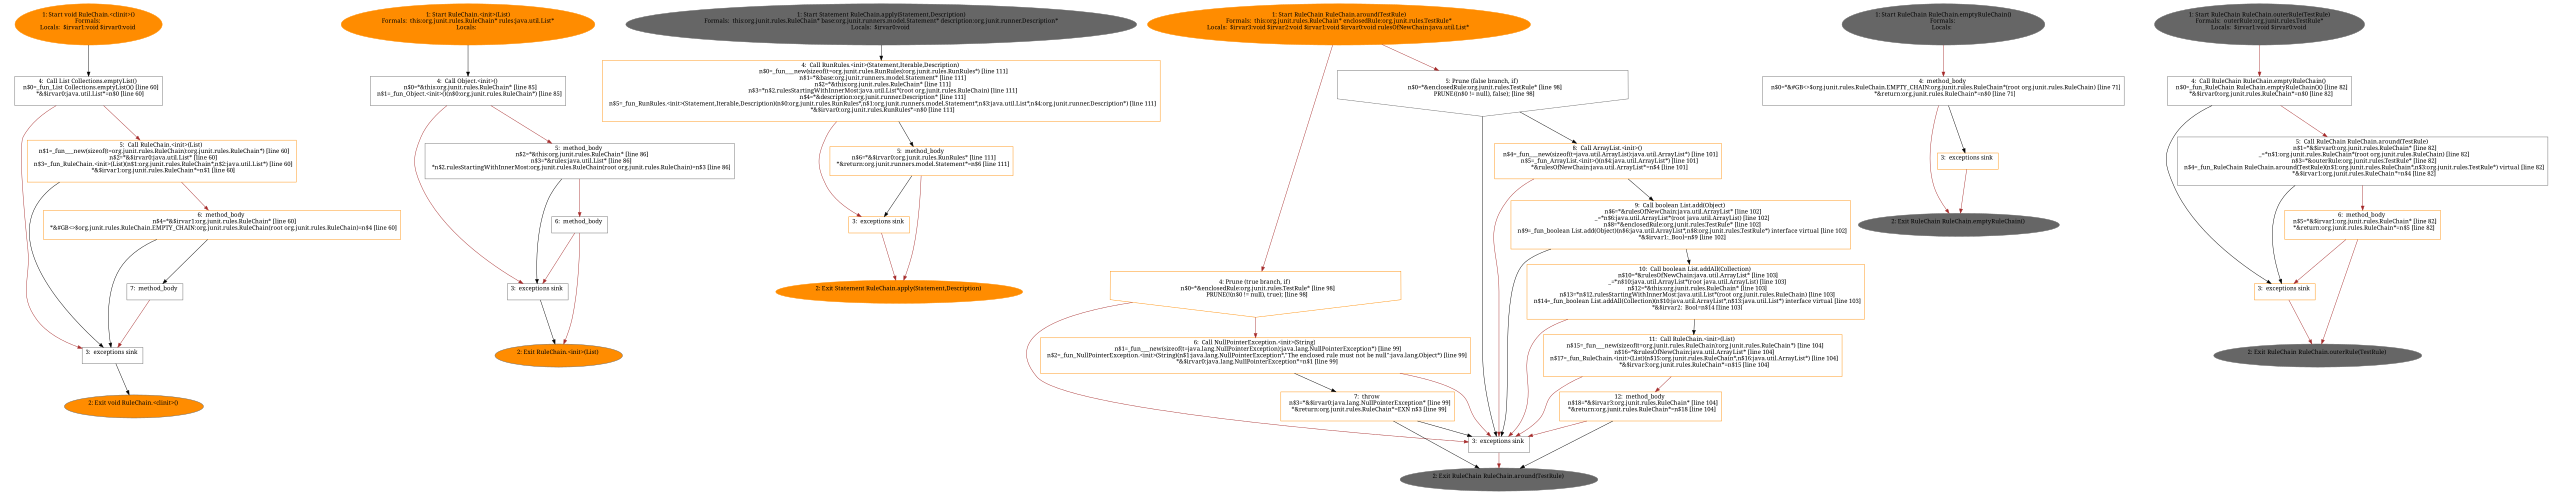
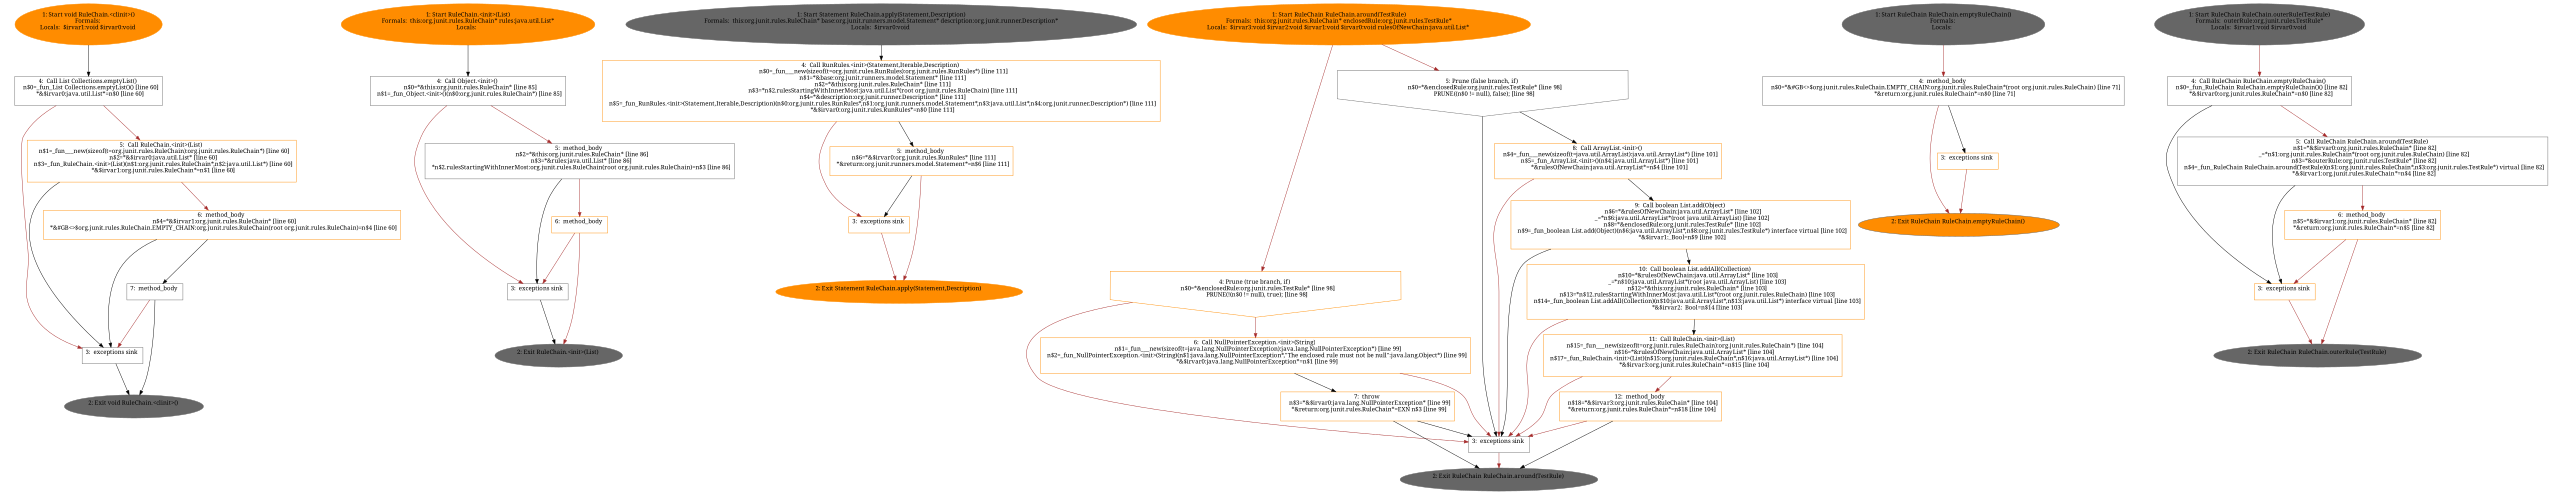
node "6:  method_body": color gray40 -> darkorange
node "2: Exit RuleChain RuleChain.emptyRuleChain()": fillcolor gray40 -> darkorange
edge "7:  method_body" -> "2: Exit void RuleChain.<clinit>()": added
node "2: Exit RuleChain.<init>(List)": fillcolor darkorange -> gray40
node "2: Exit void RuleChain.<clinit>()": fillcolor darkorange -> gray40
